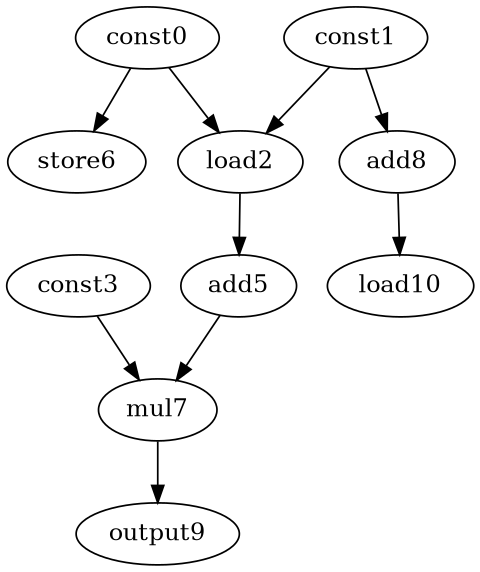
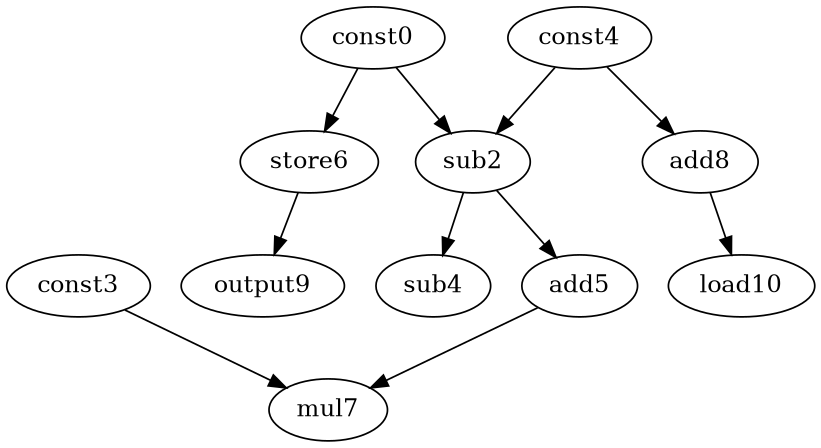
node "const1": label "const1" -> "const4"
node "load2": label "load2" -> "sub2"
node "sub4": added
edge "mul7" -> "output9": now "store6" -> "output9"
